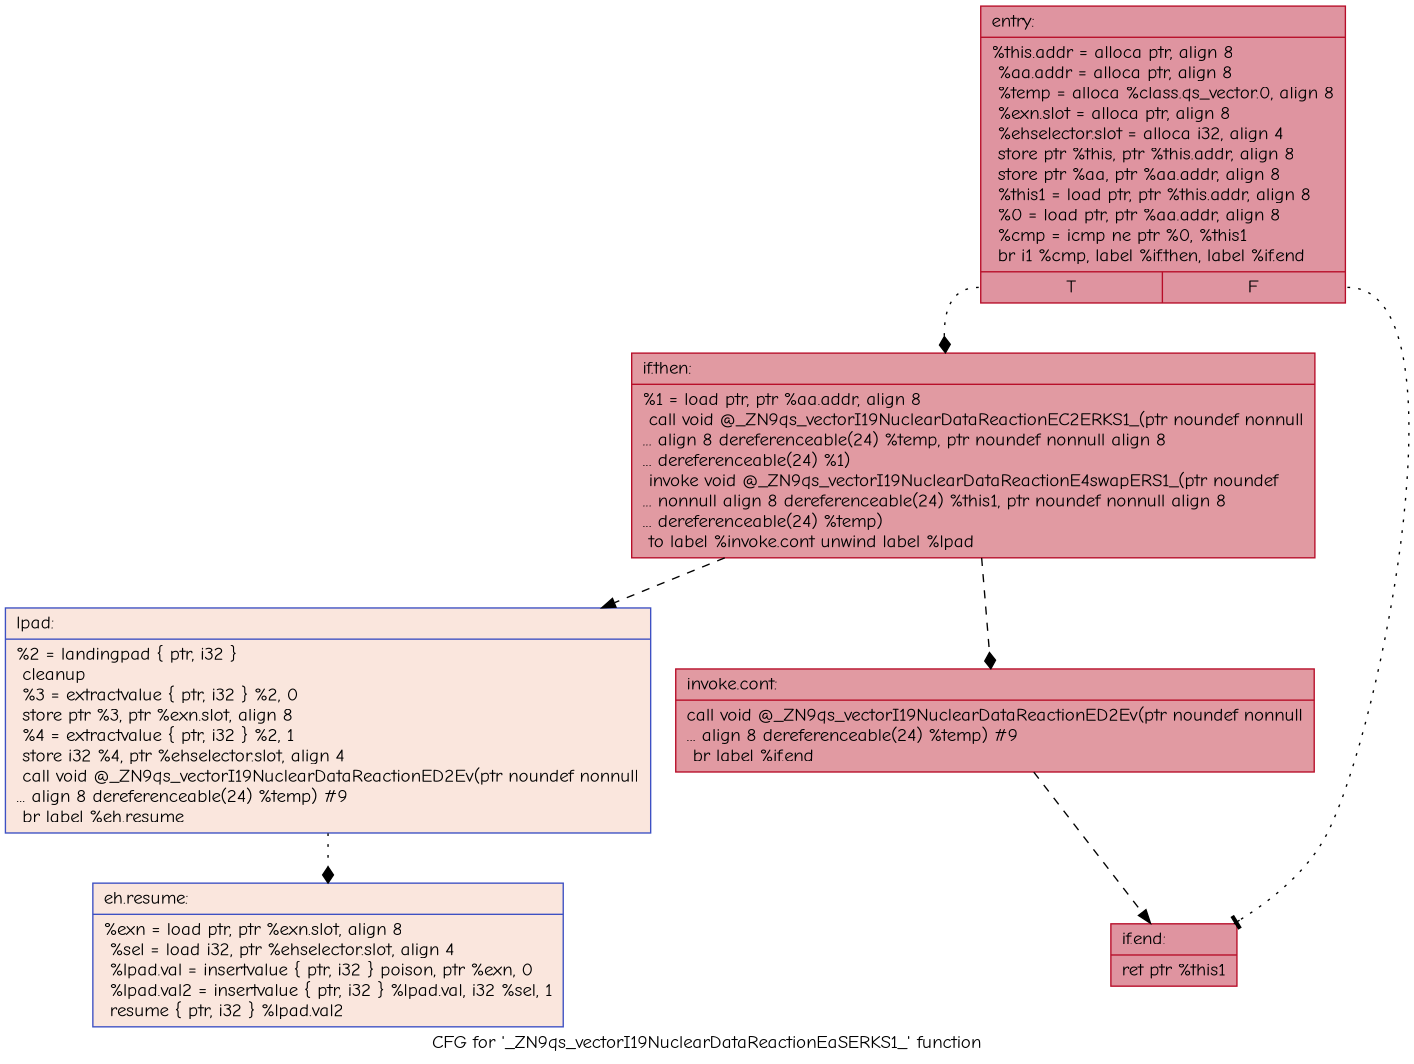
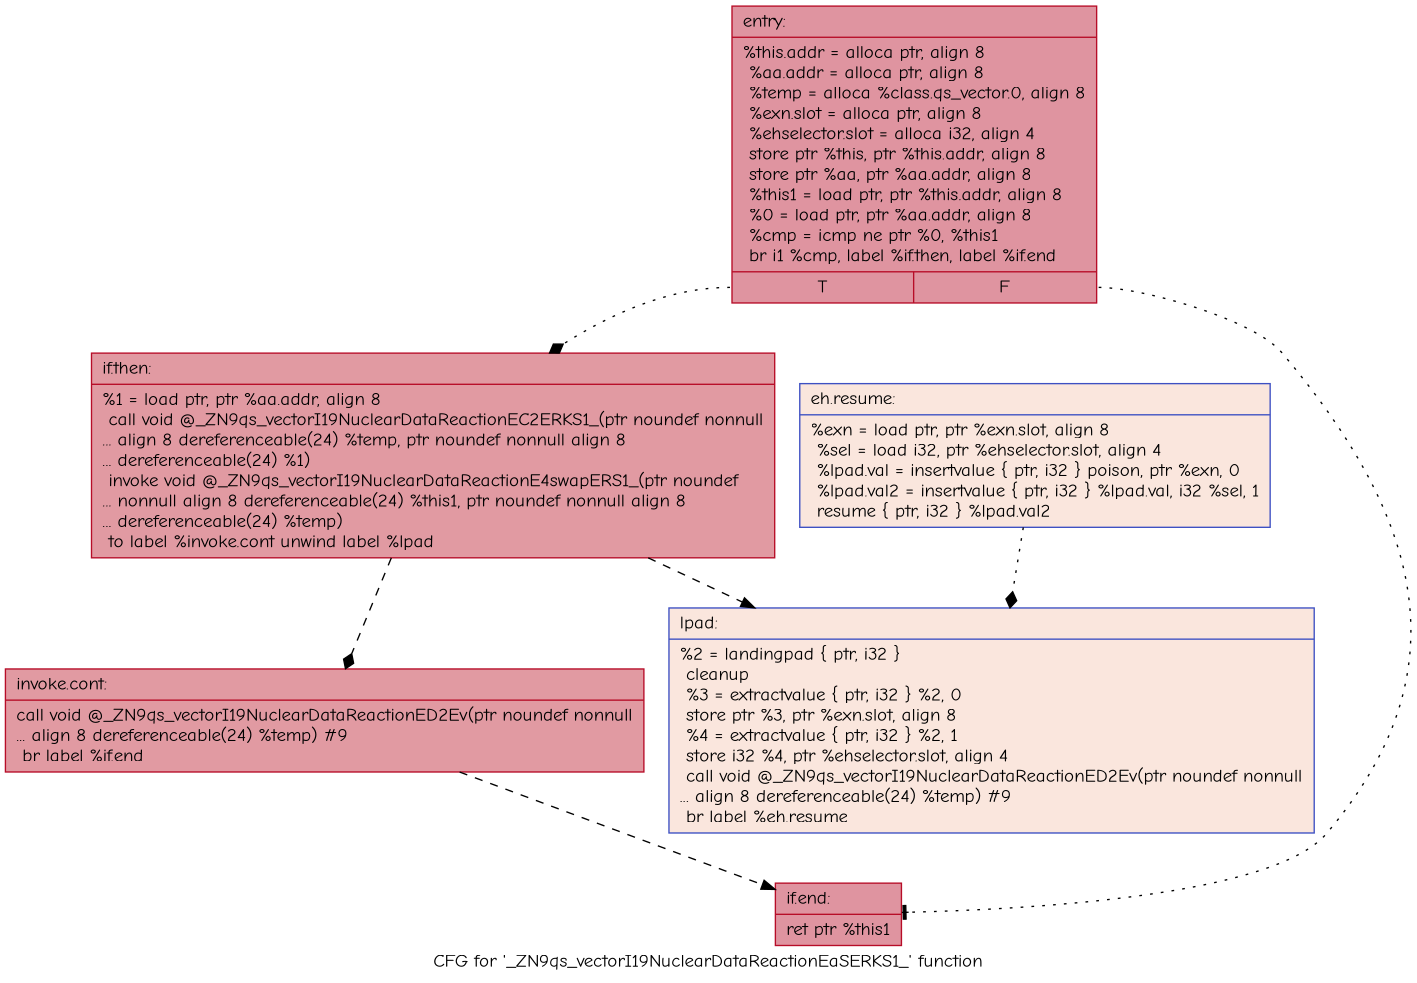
edge "lpad:" -> "eh.resume:": reversed
